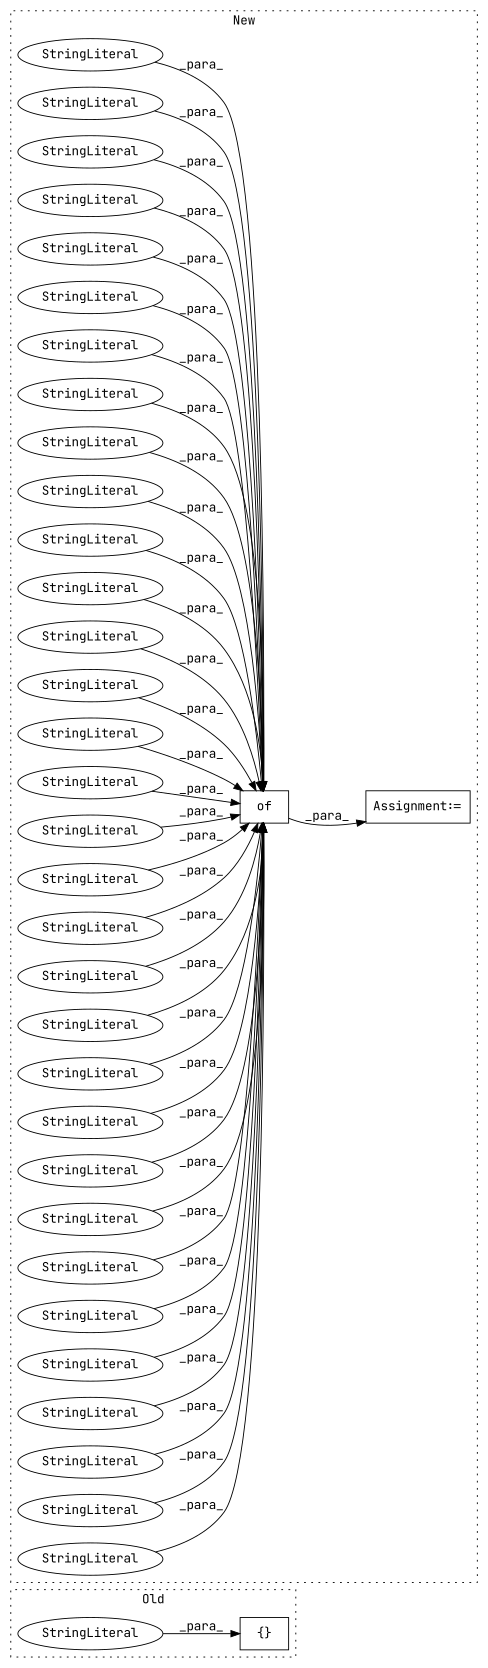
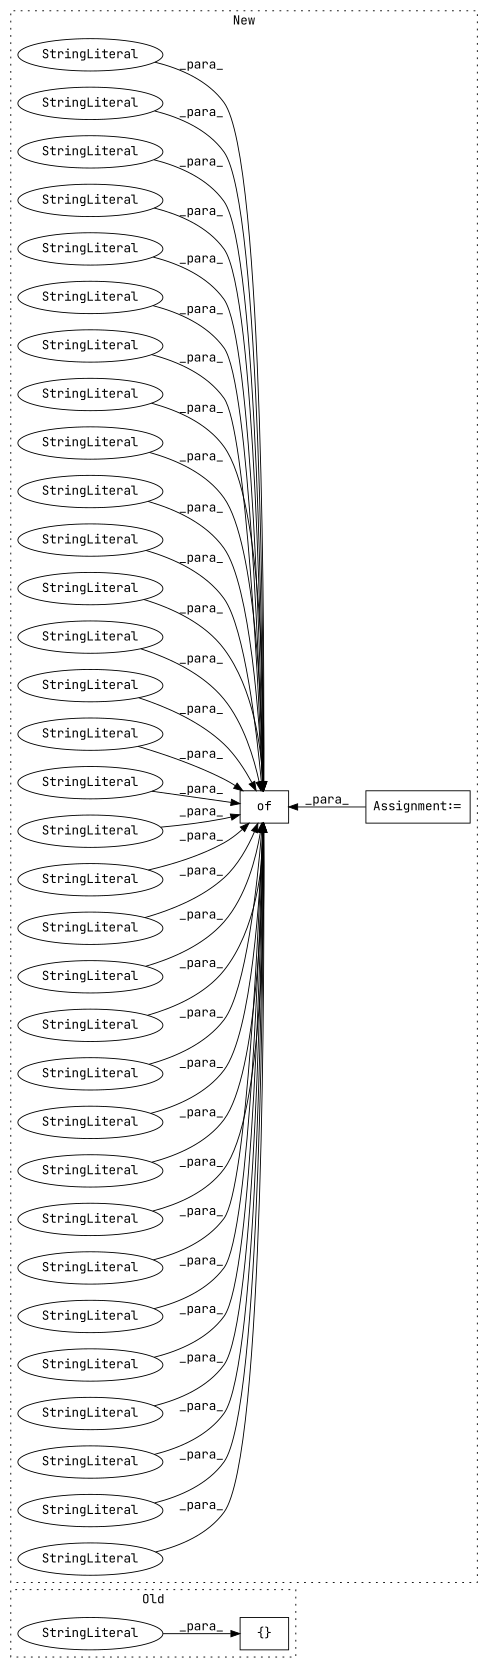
edge "of" -> "Assignment:=": reversed
